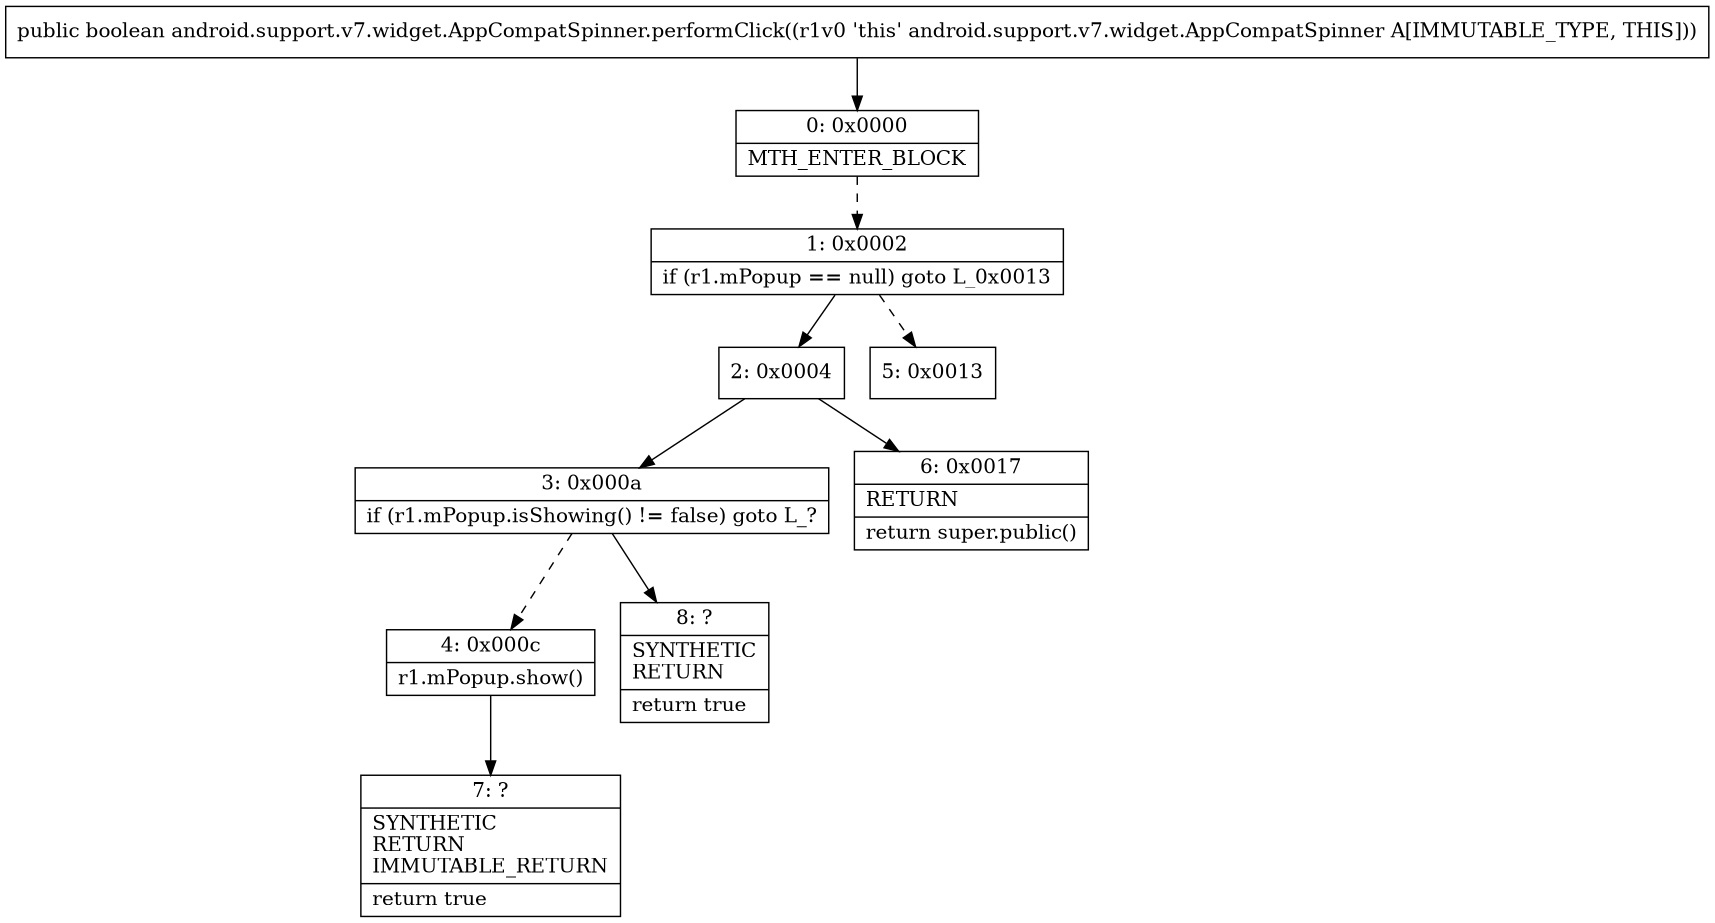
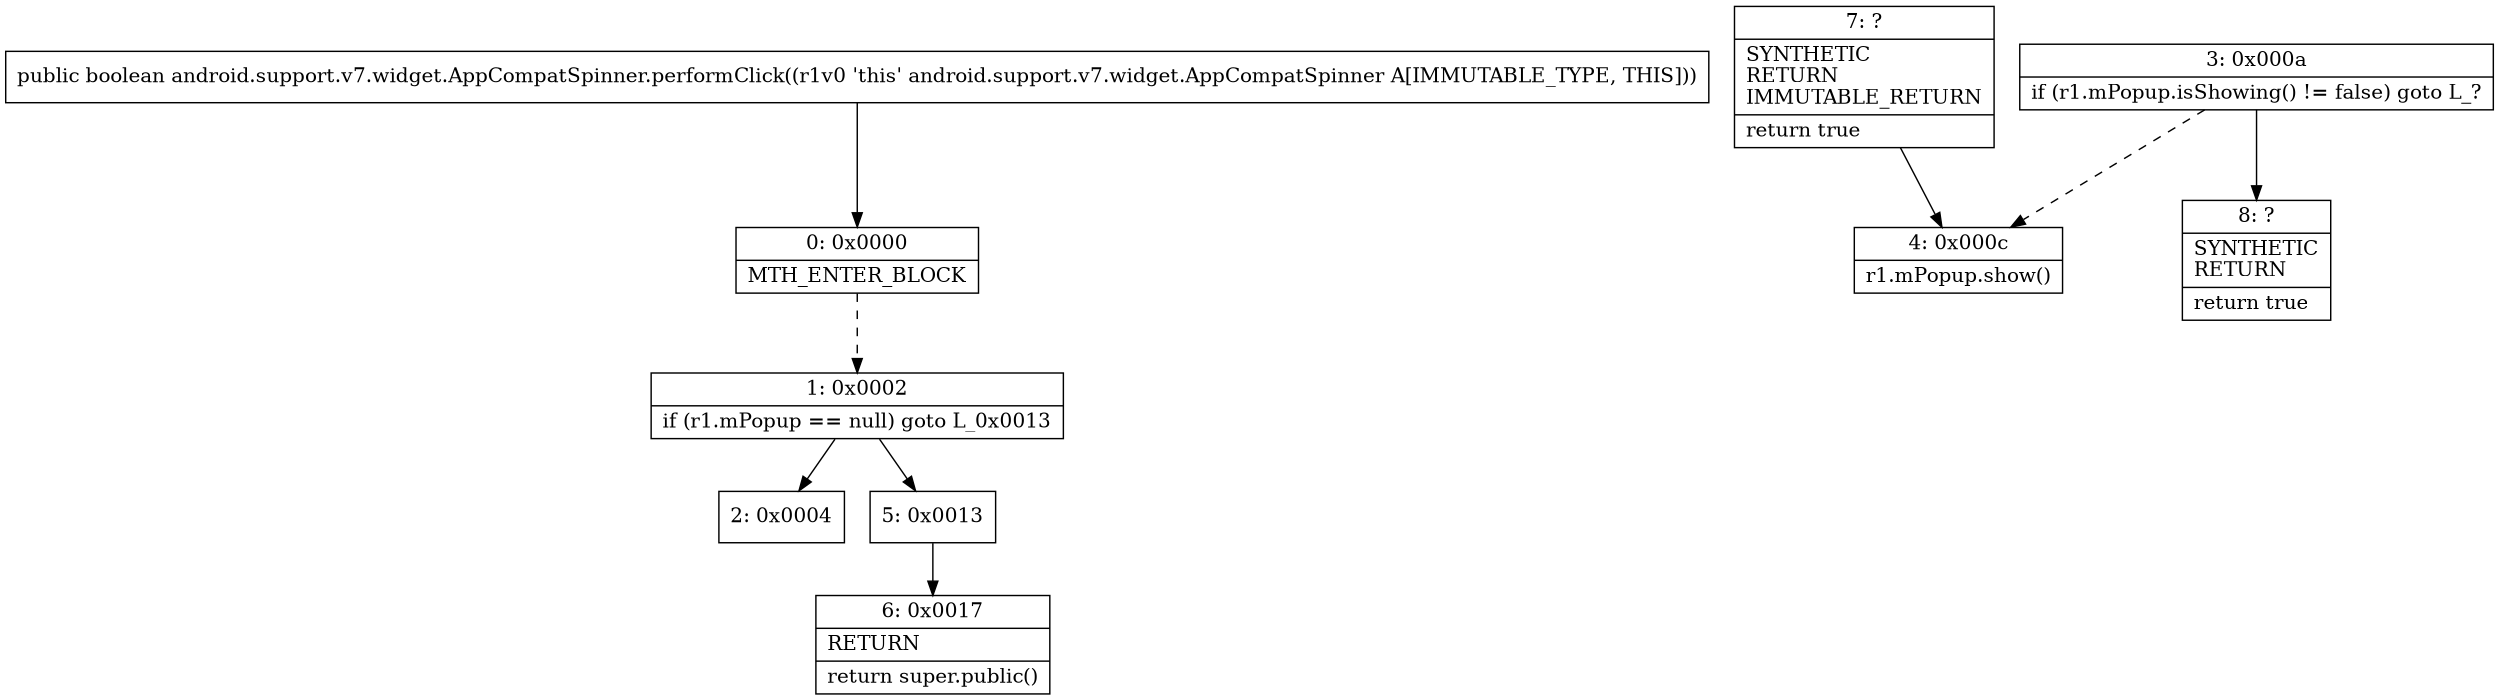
edge "1: 0x0002" -> "5: 0x0013": style dashed -> solid
edge "2: 0x0004" -> "6: 0x0017": now "5: 0x0013" -> "6: 0x0017"
edge "2: 0x0004" -> "3: 0x000a": removed
edge "4: 0x000c" -> "7: ?": reversed
